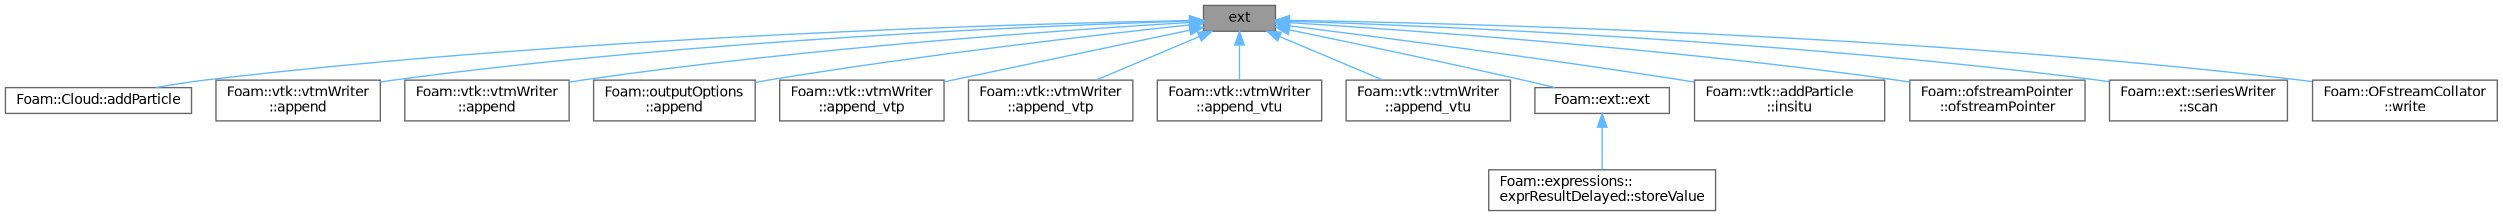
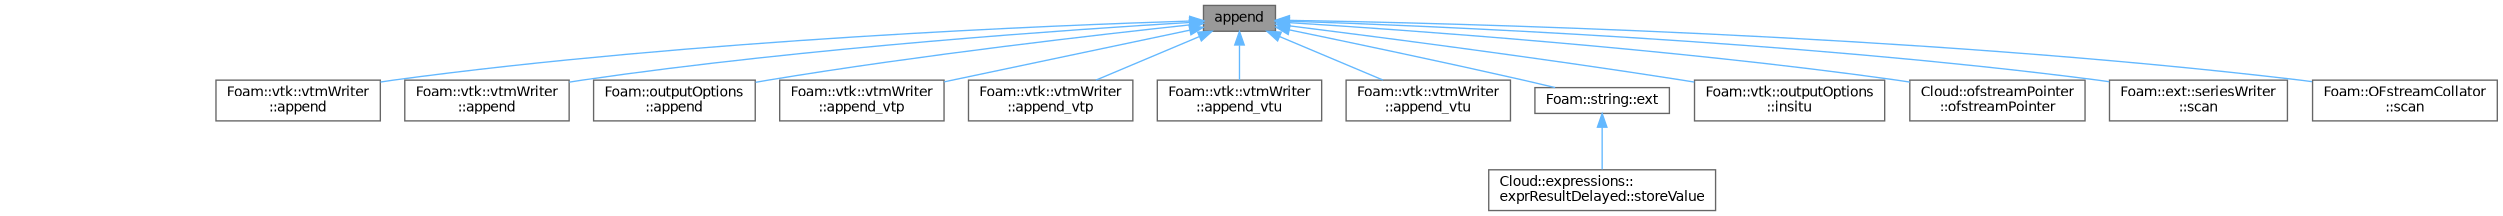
node "ext": label "ext" -> "append"
node "Foam::Cloud::addParticle": removed
node "Foam::ext::ext": label "Foam::ext::ext" -> "Foam::string::ext"
node "Foam::vtk::addParticle ::insitu": label "Foam::vtk::addParticle ::insitu" -> "Foam::vtk::outputOptions ::insitu"
node "Foam::ofstreamPointer ::ofstreamPointer": label "Foam::ofstreamPointer ::ofstreamPointer" -> "Cloud::ofstreamPointer ::ofstreamPointer"
node "Foam::OFstreamCollator ::write": label "Foam::OFstreamCollator ::write" -> "Foam::OFstreamCollator ::scan"
node "Foam::expressions:: exprResultDelayed::storeValue": label "Foam::expressions:: exprResultDelayed::storeValue" -> "Cloud::expressions:: exprResultDelayed::storeValue"
